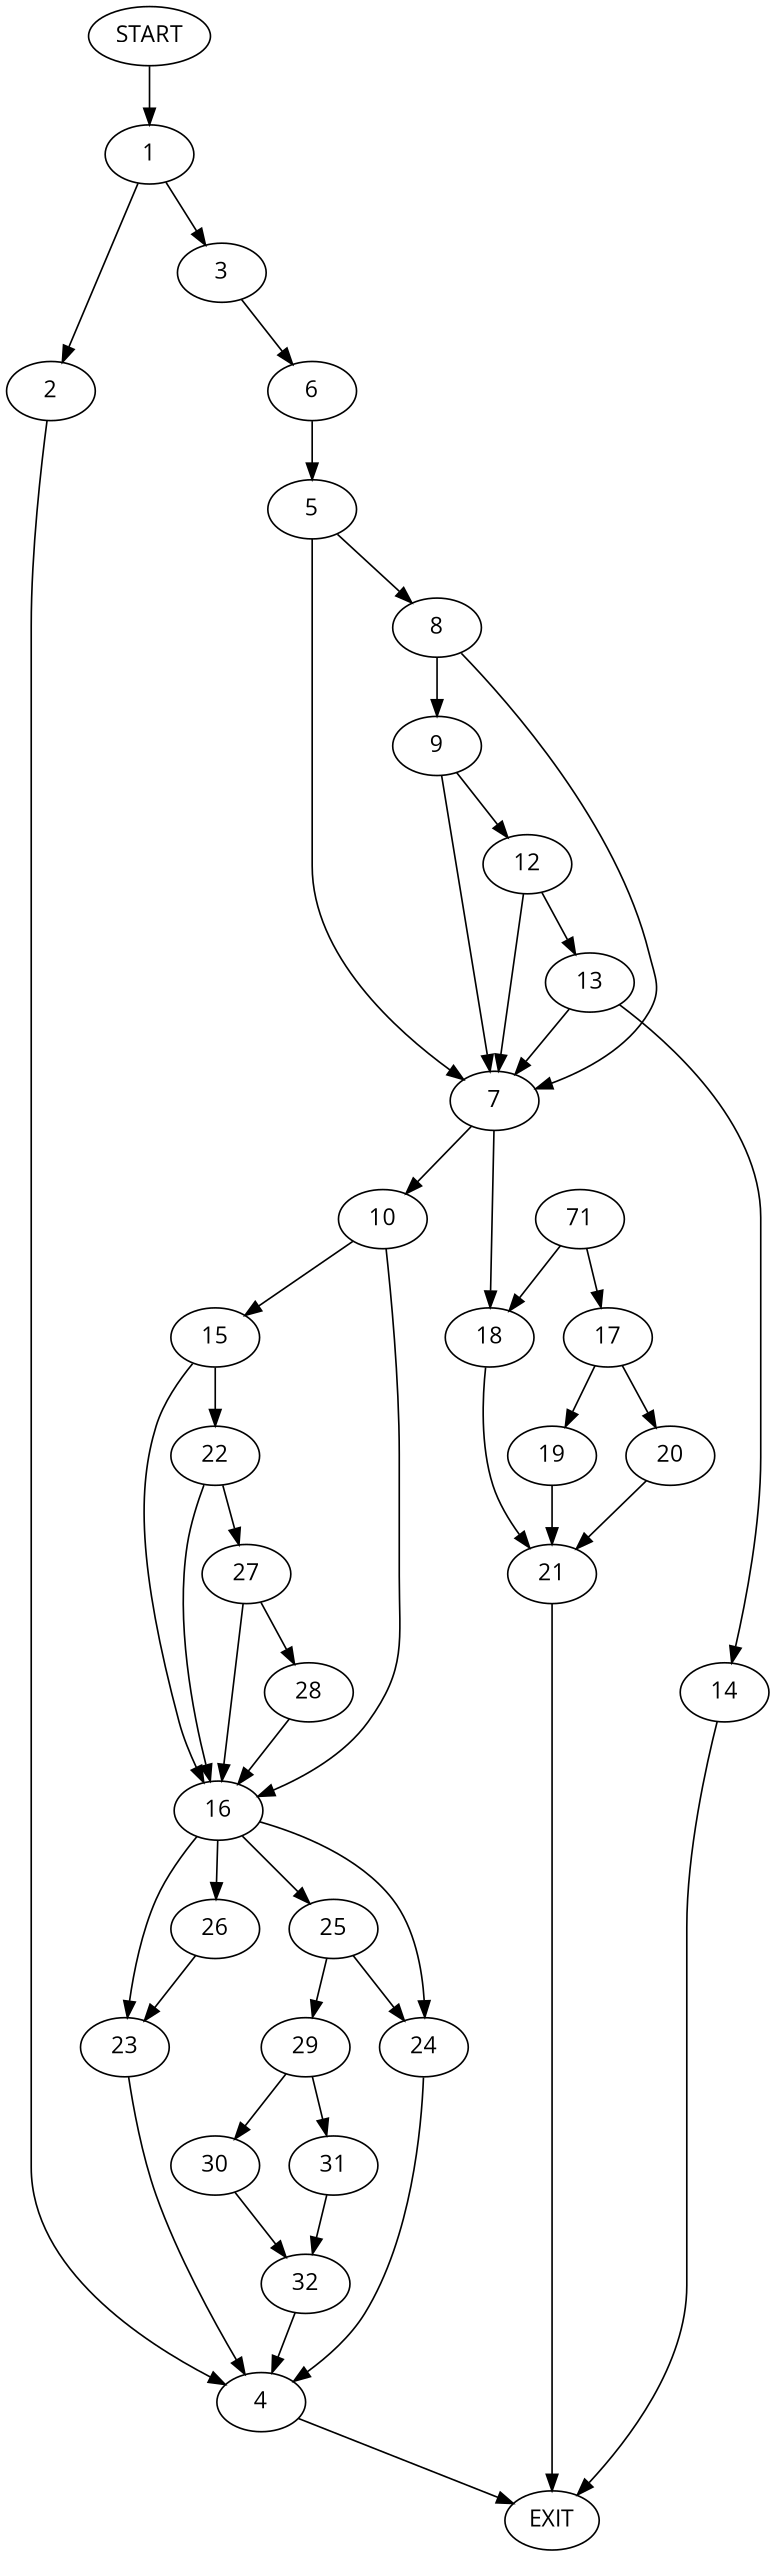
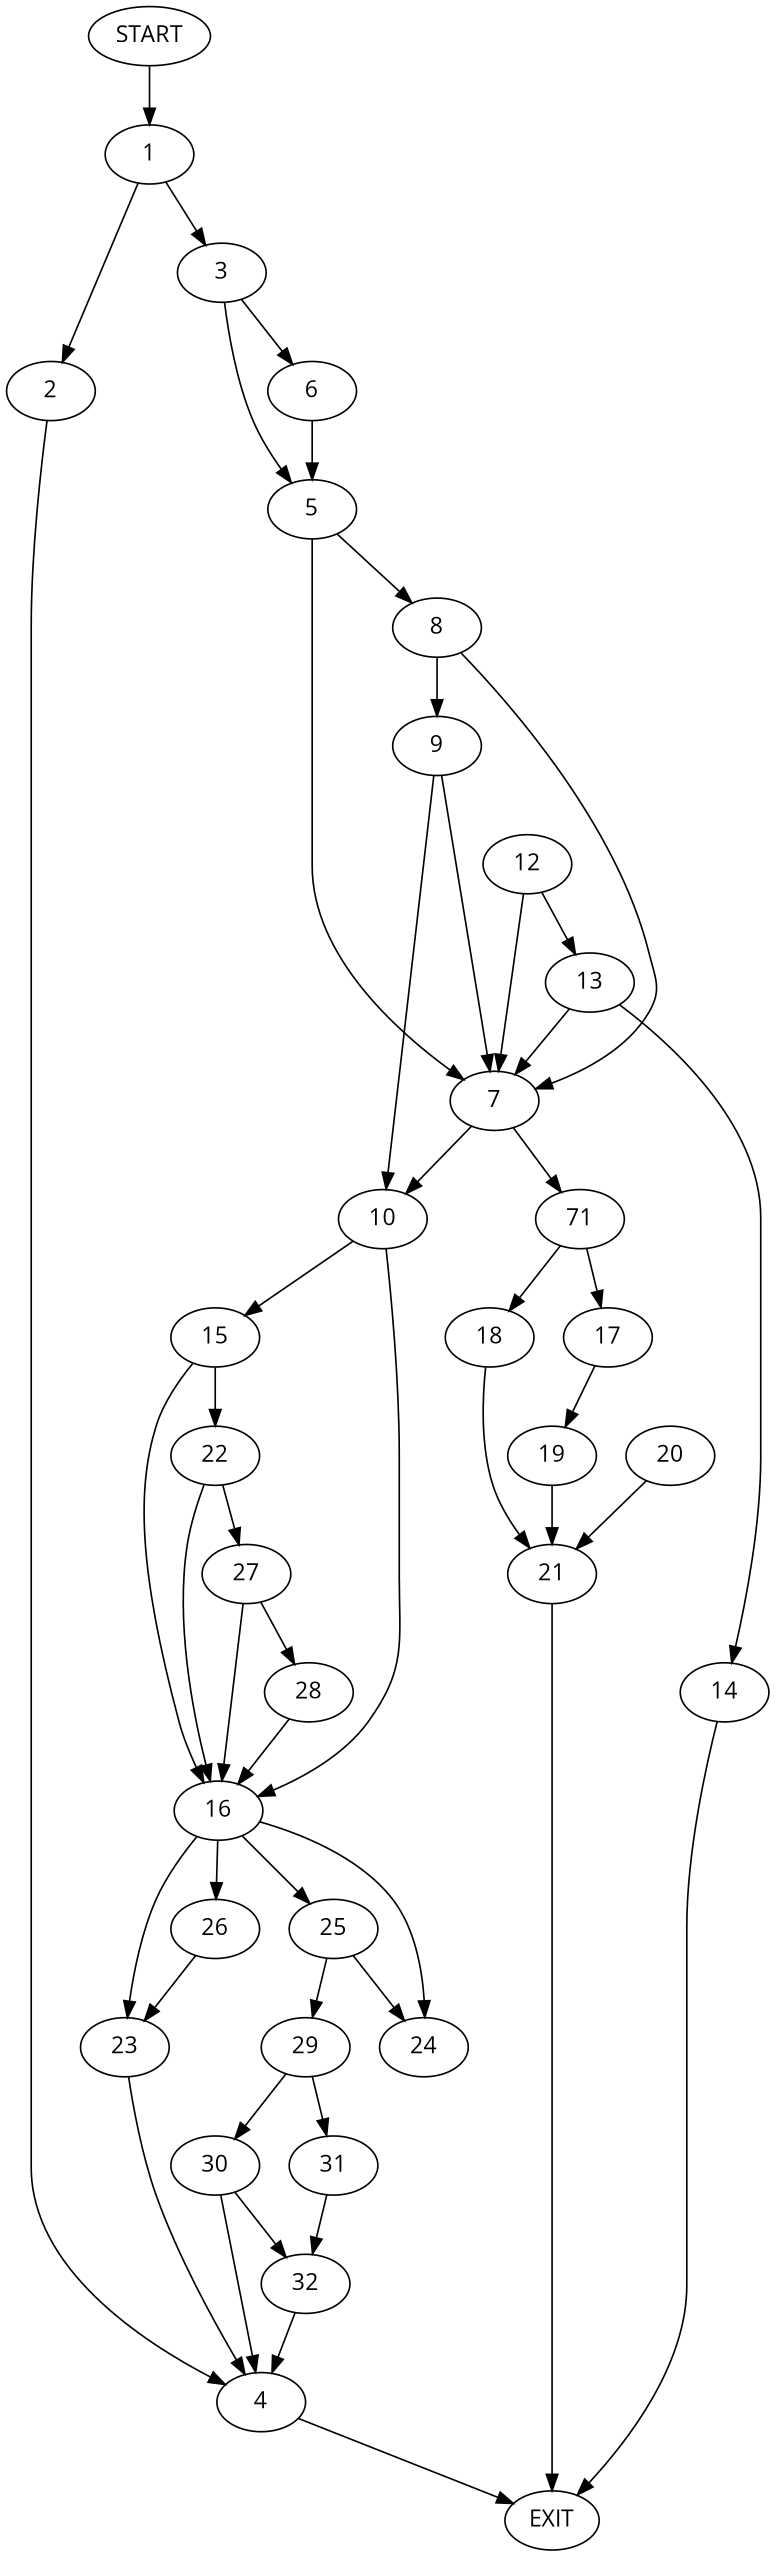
edge "3" -> "5": added
edge "9" -> "12": now "9" -> "10"
edge "7" -> "18": now "7" -> "71"
edge "17" -> "20": removed
edge "24" -> "4": now "30" -> "4"
